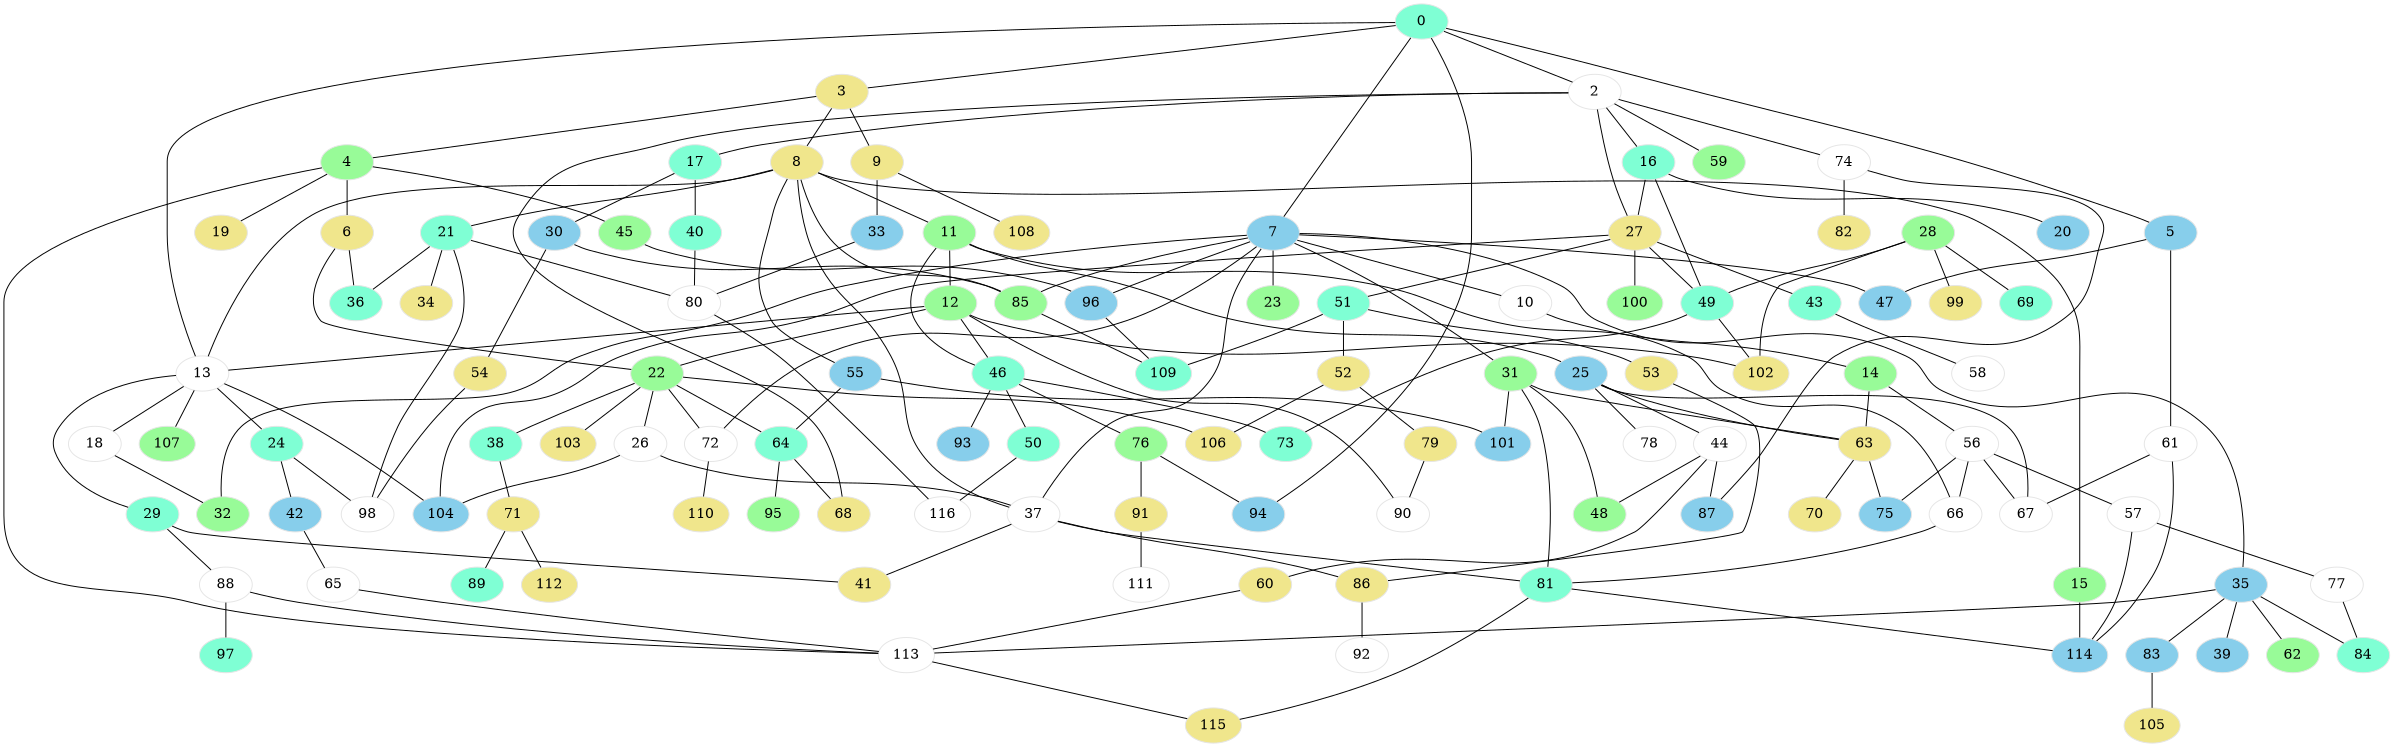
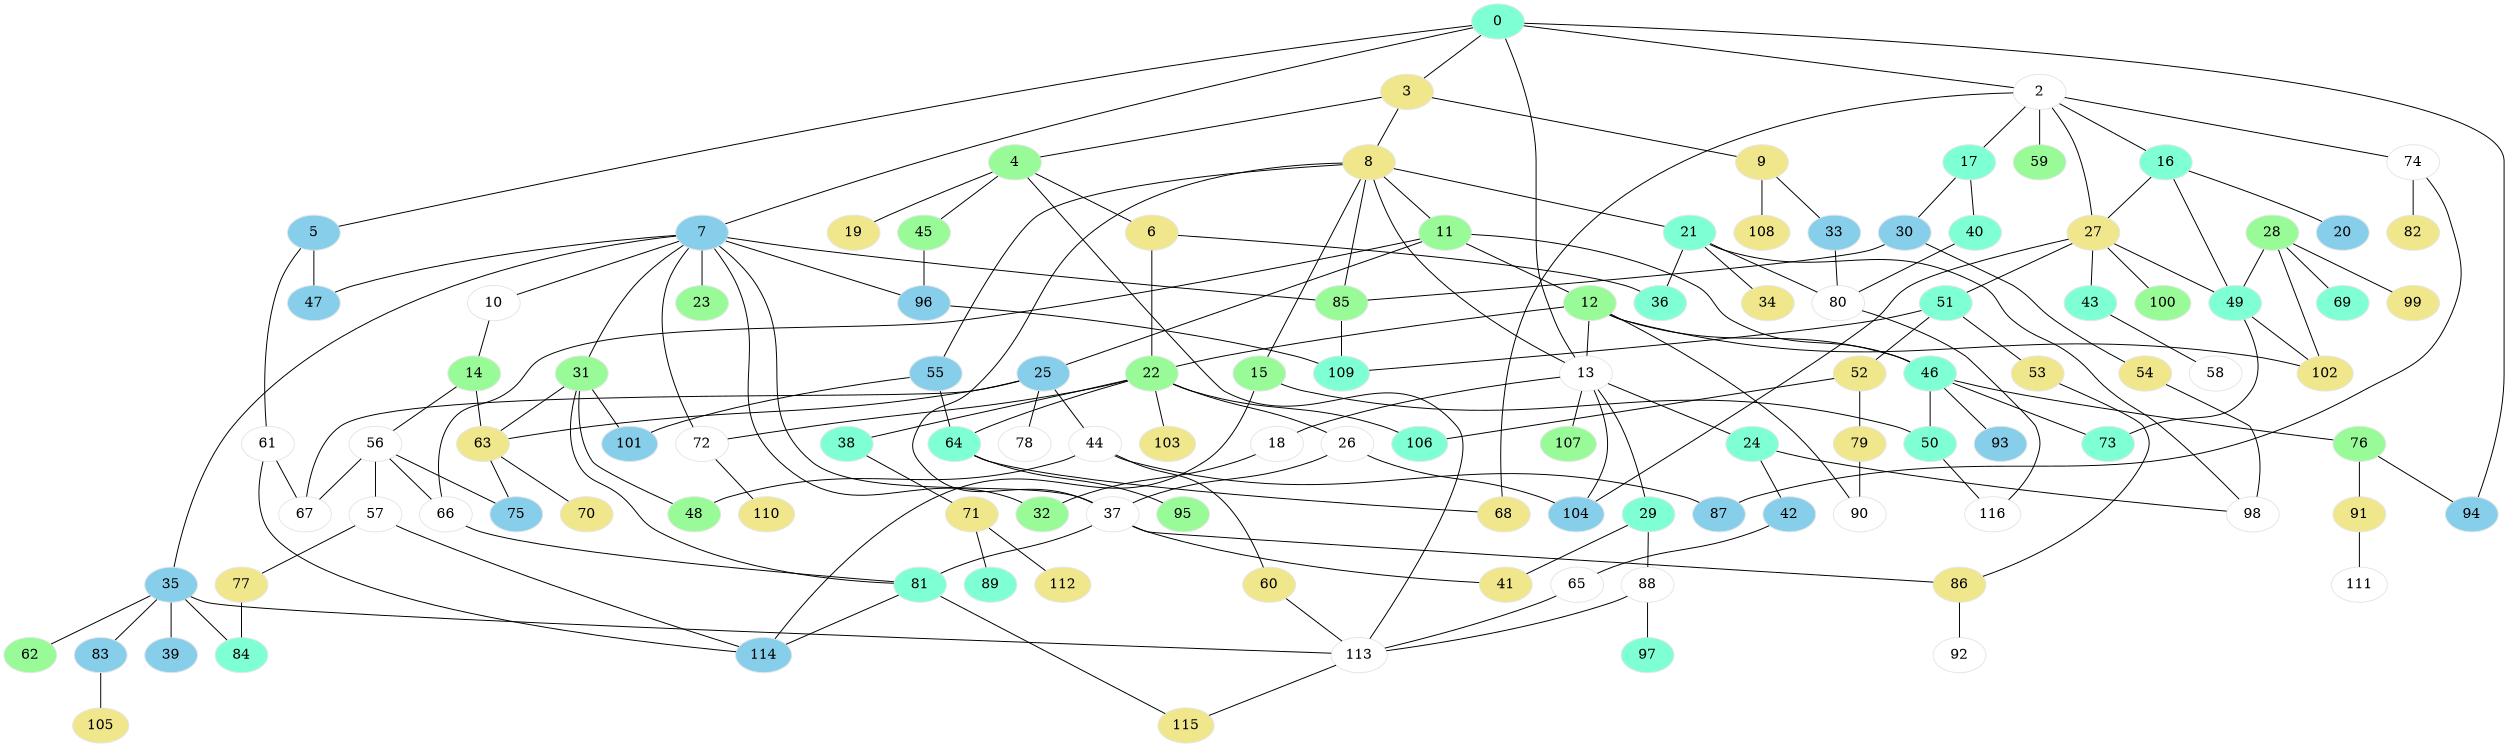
edge "15" -- "50": added
node "106": fillcolor khaki -> aquamarine
node "77": fillcolor white -> khaki
